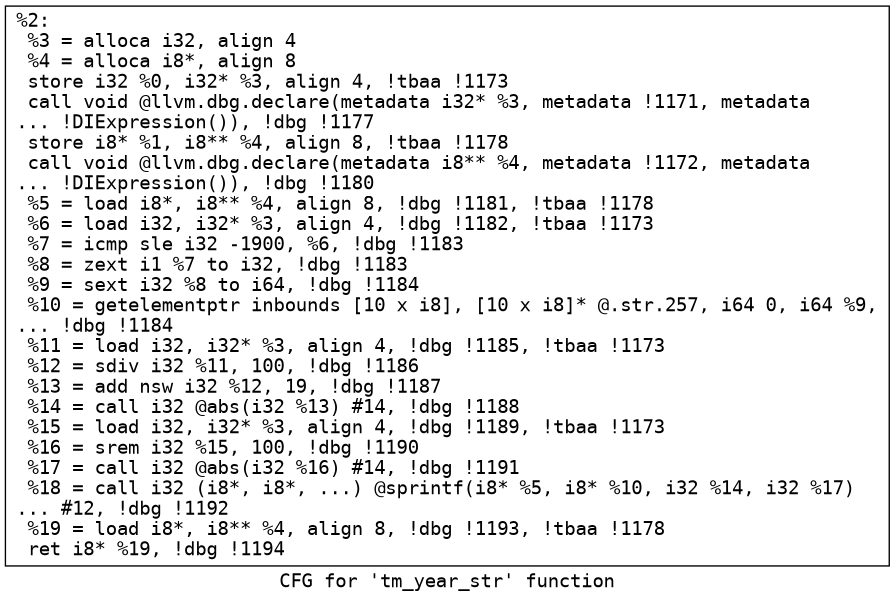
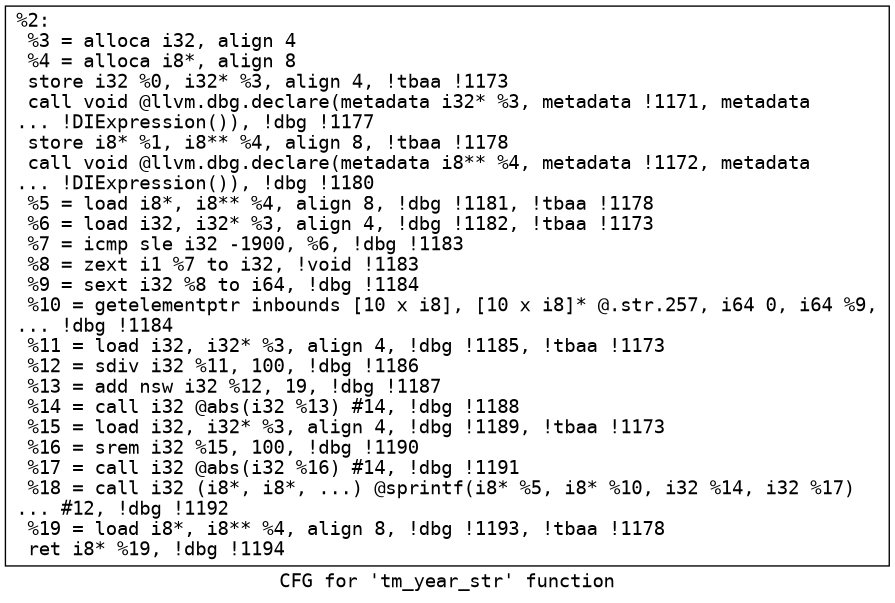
node "%2:": text "%8 = zext i1 %7 to i32, !dbg !1183" -> "%8 = zext i1 %7 to i32, !void !1183"
